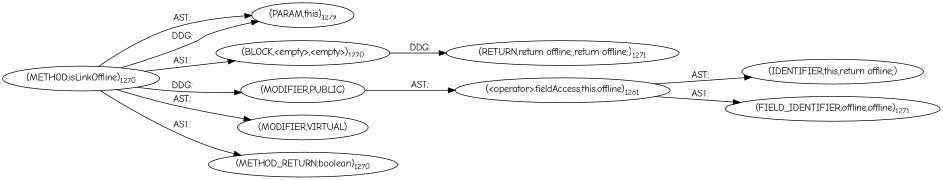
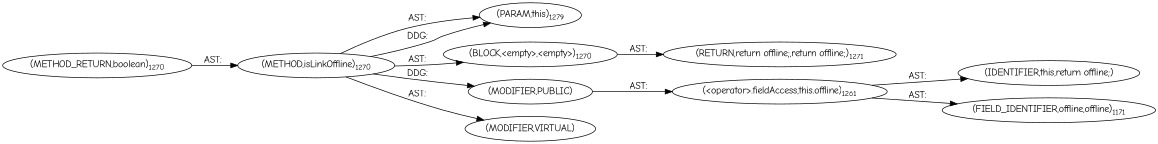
edge "(BLOCK,<empty>,<empty>)" -> "(RETURN,return offline;,return offline;)": label "DDG: " -> "AST: "
node "(FIELD_IDENTIFIER,offline,offline)": text "1271" -> "1171"
edge "(METHOD,isLinkOffline)" -> "(METHOD_RETURN,boolean)": reversed
